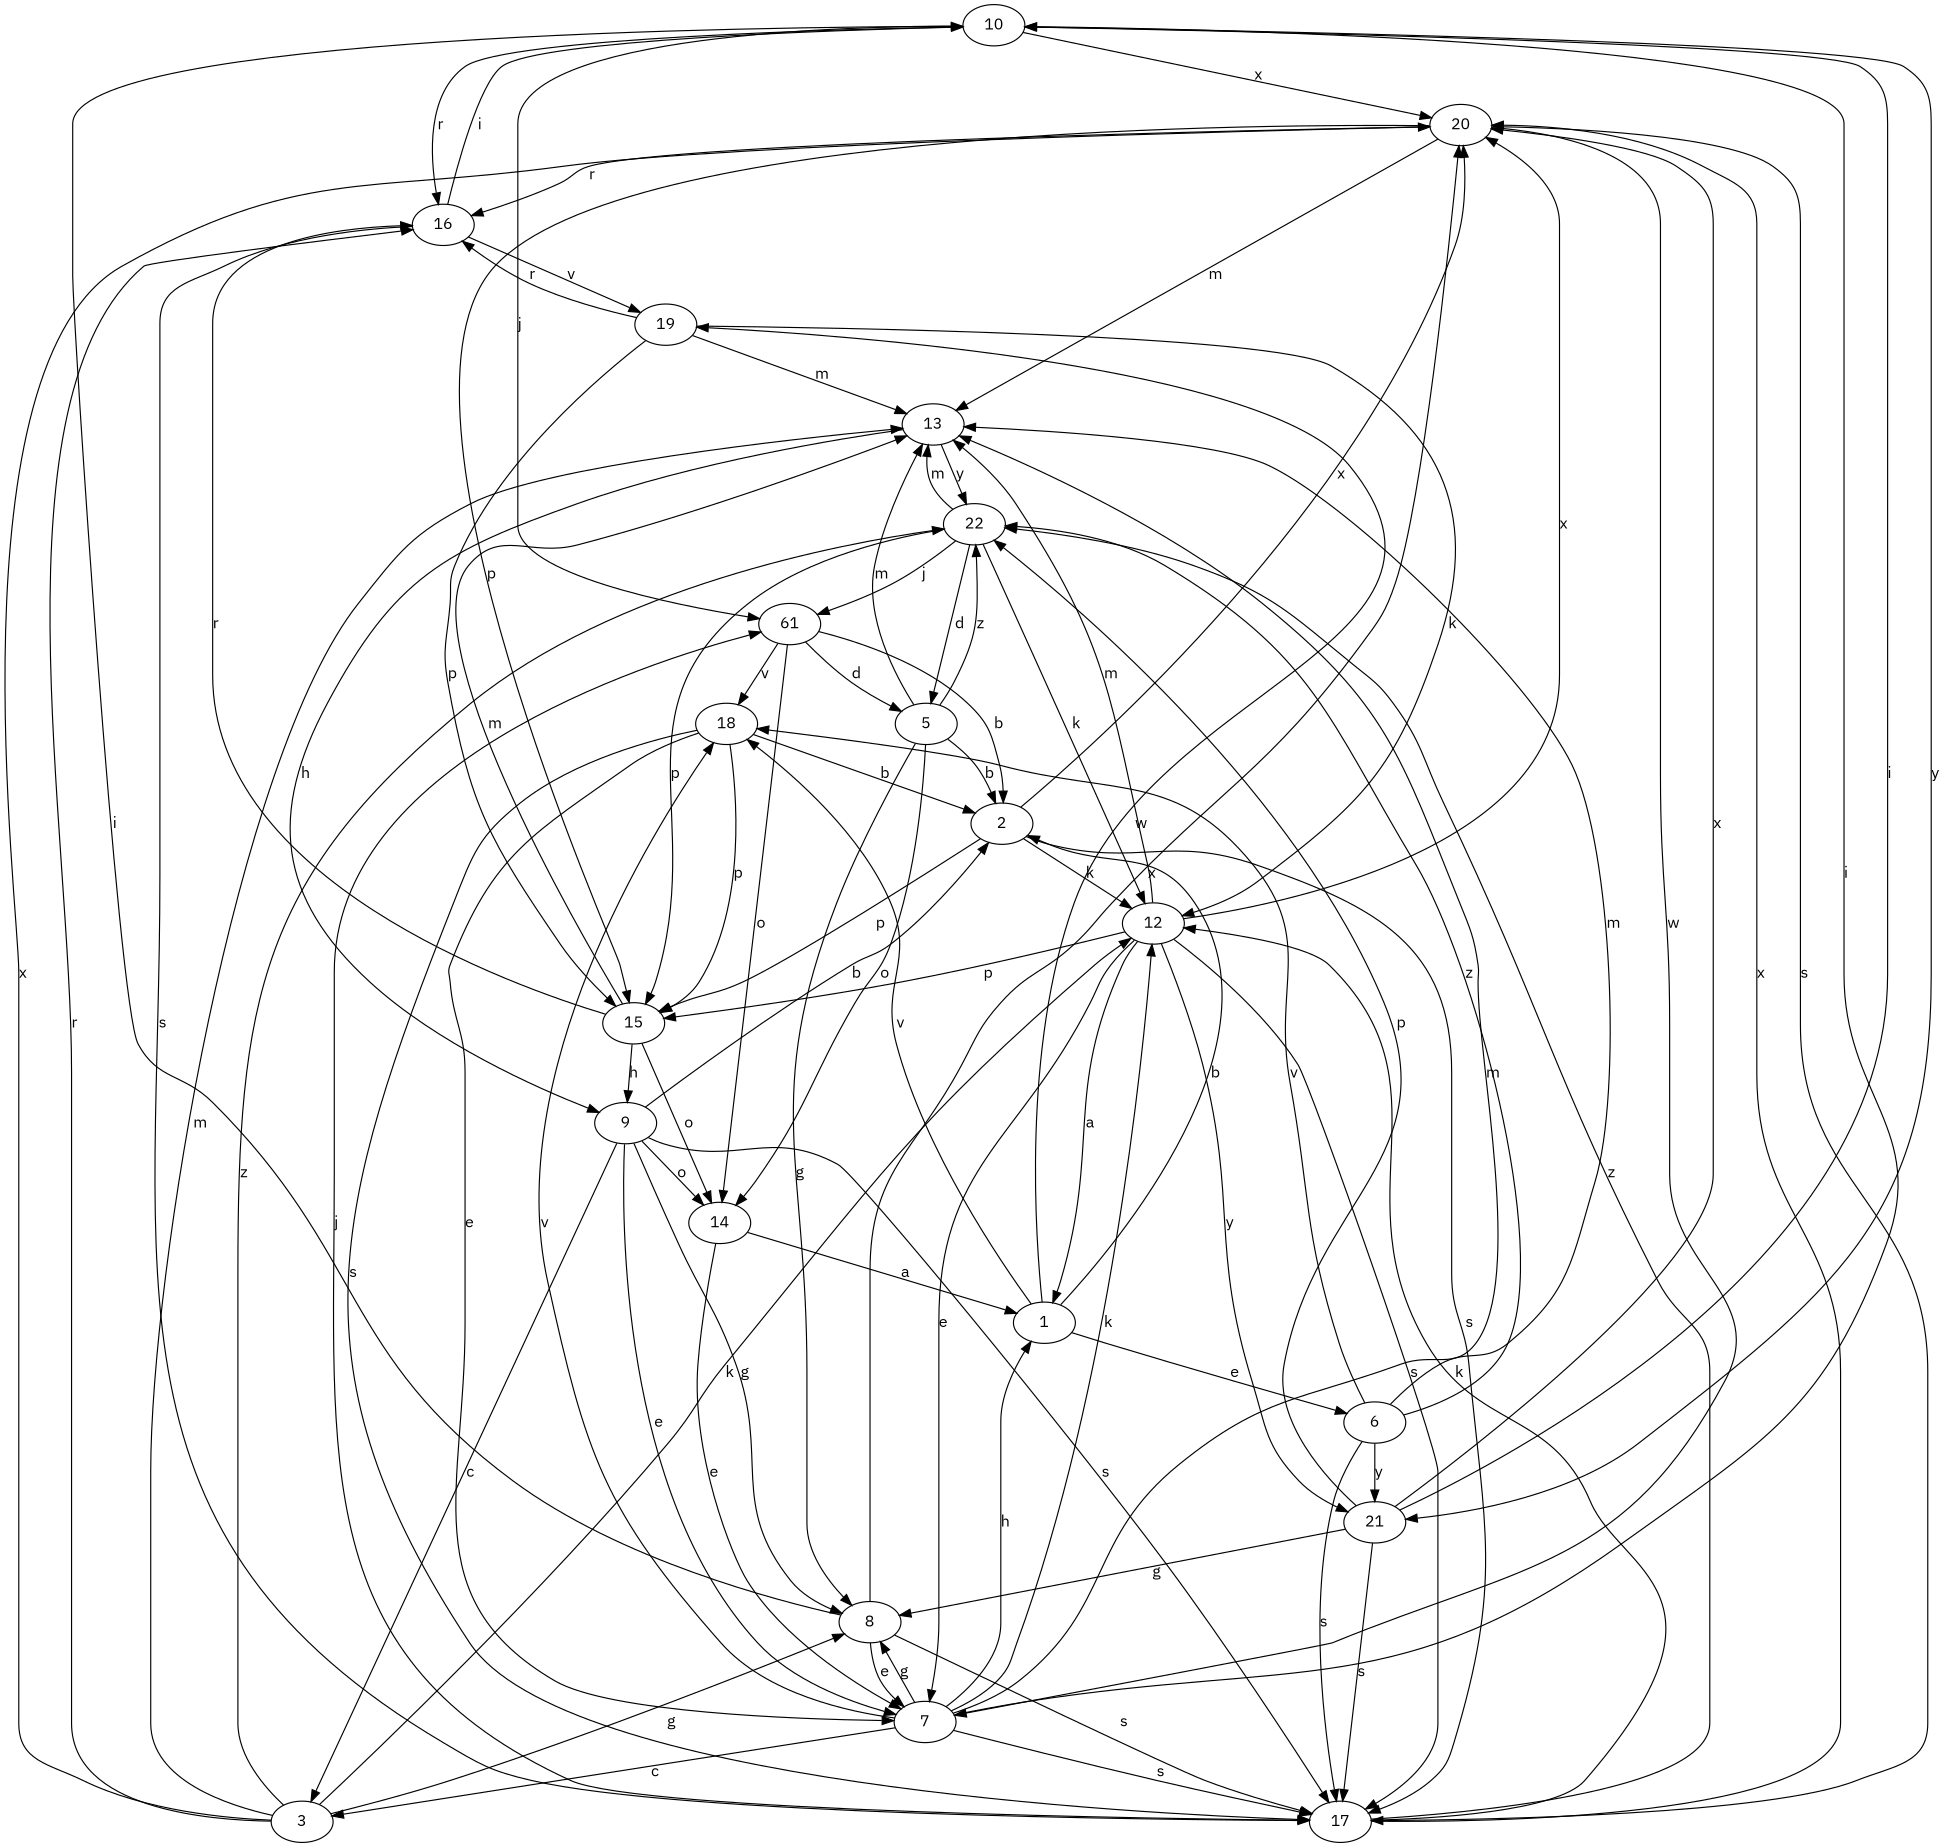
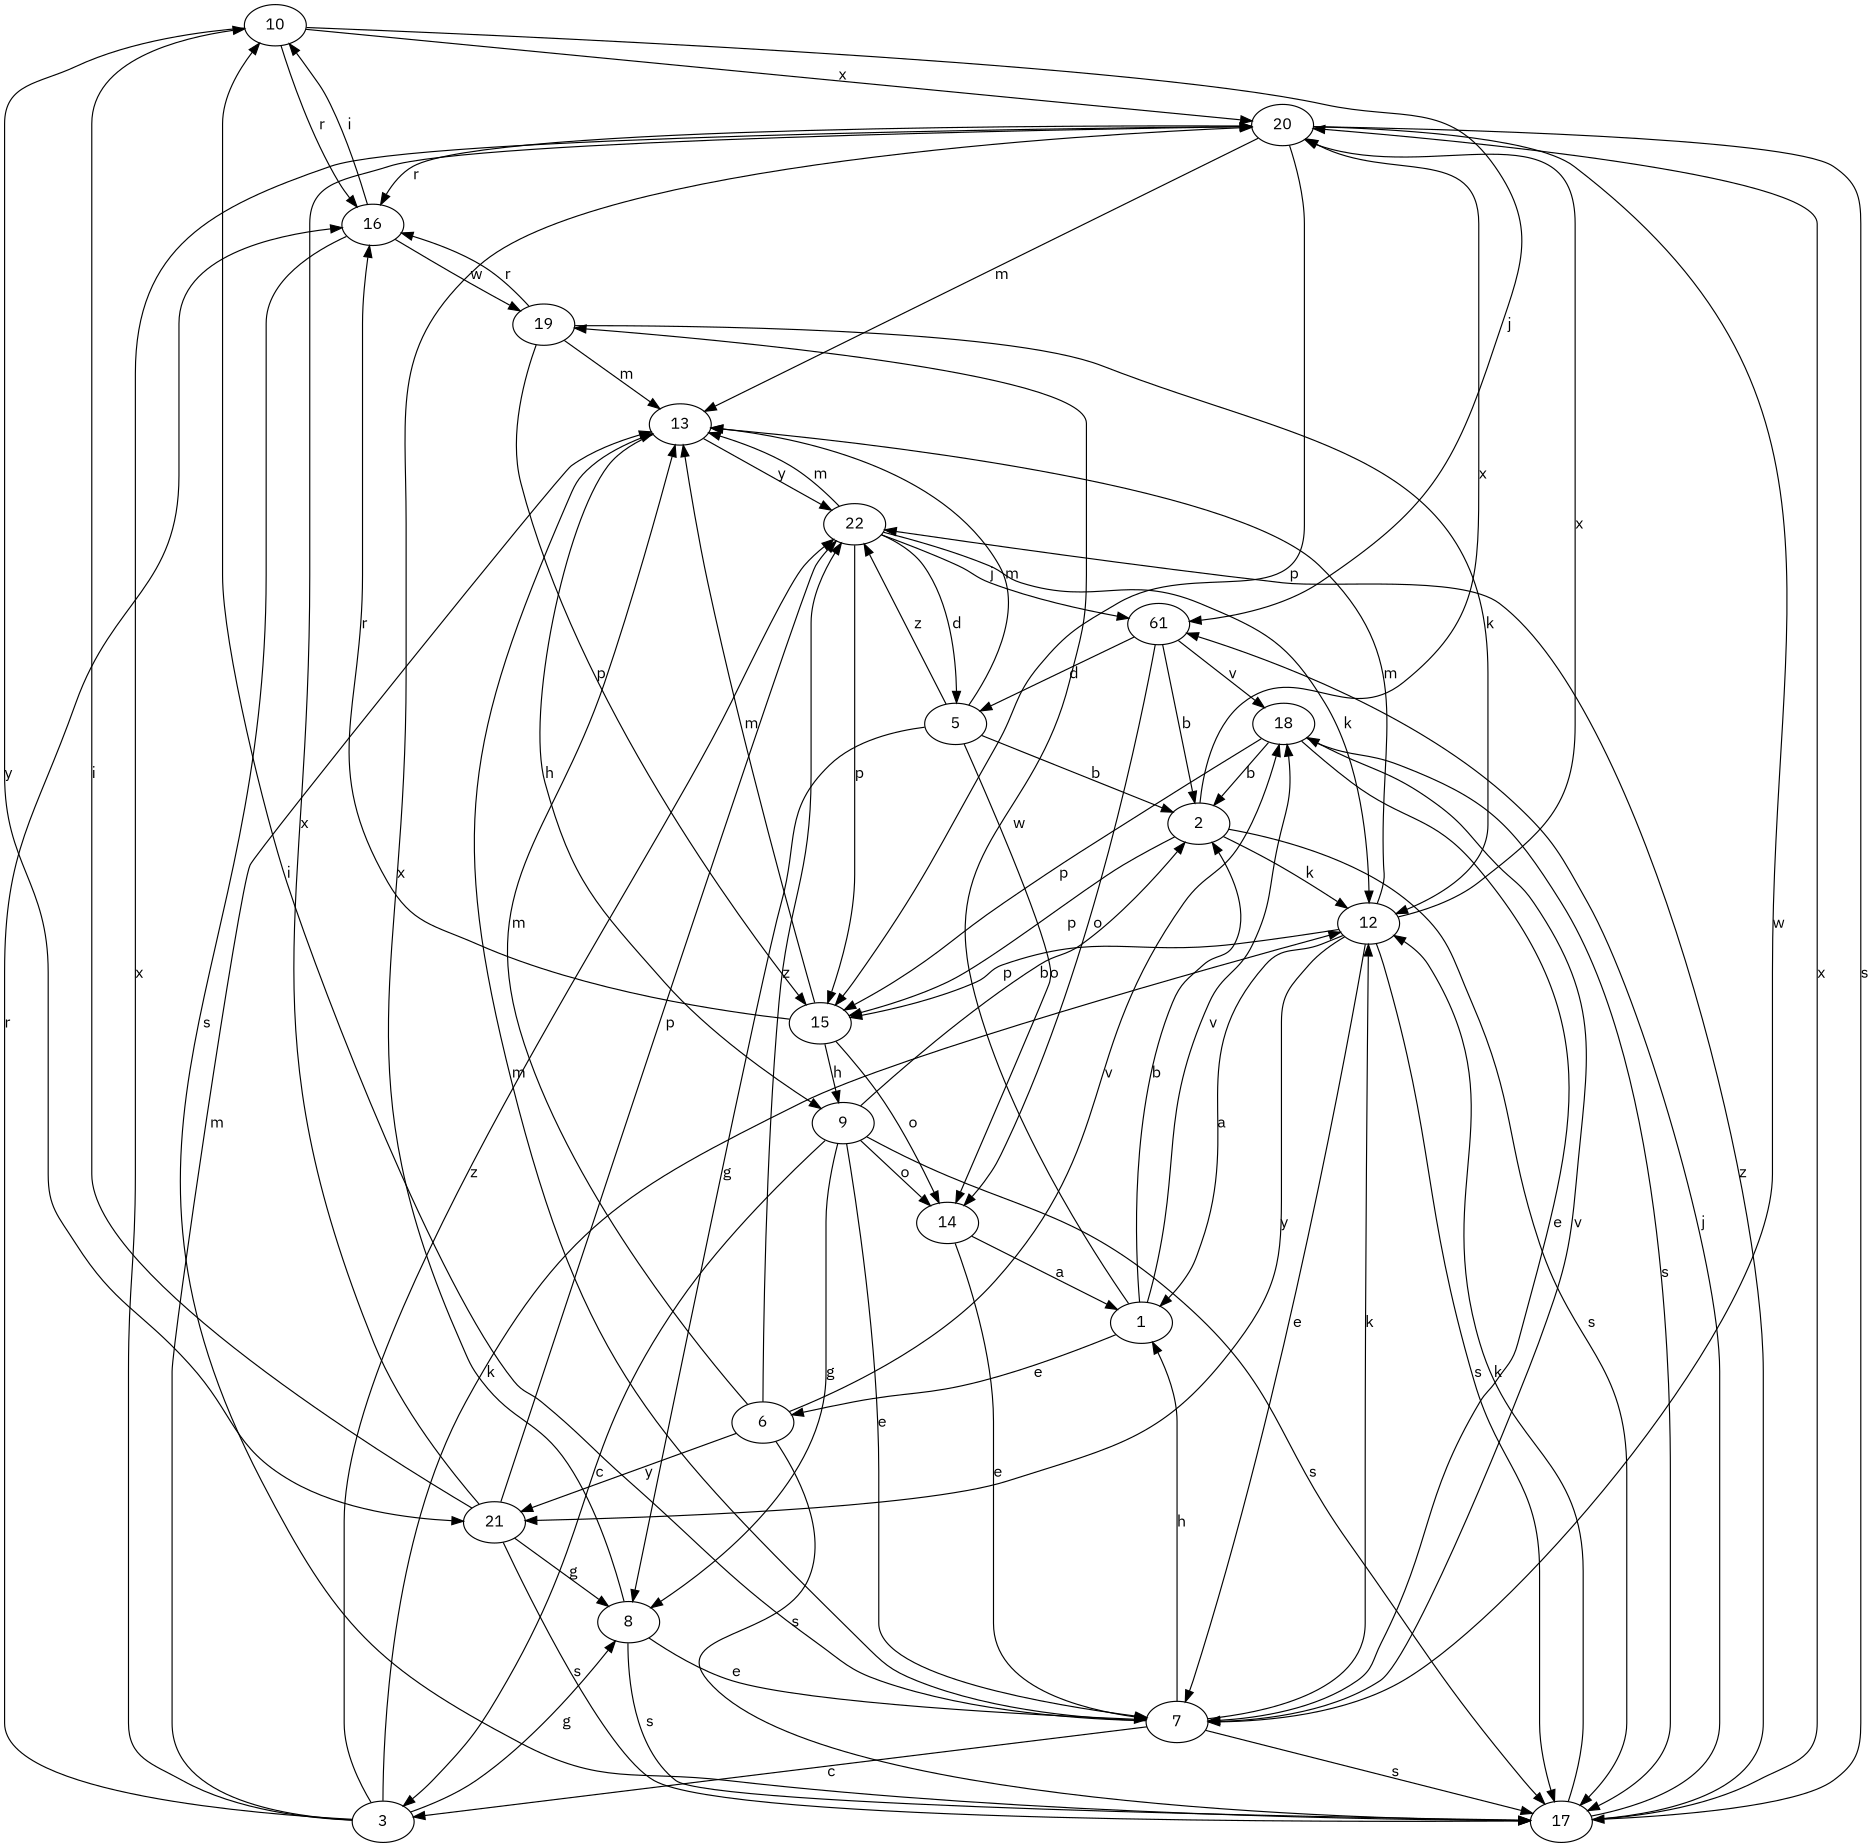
edge "16" -> "19": label "v" -> "w"
edge "8" -> "10": removed, label "i"
edge "7" -> "8": removed, label "g"
